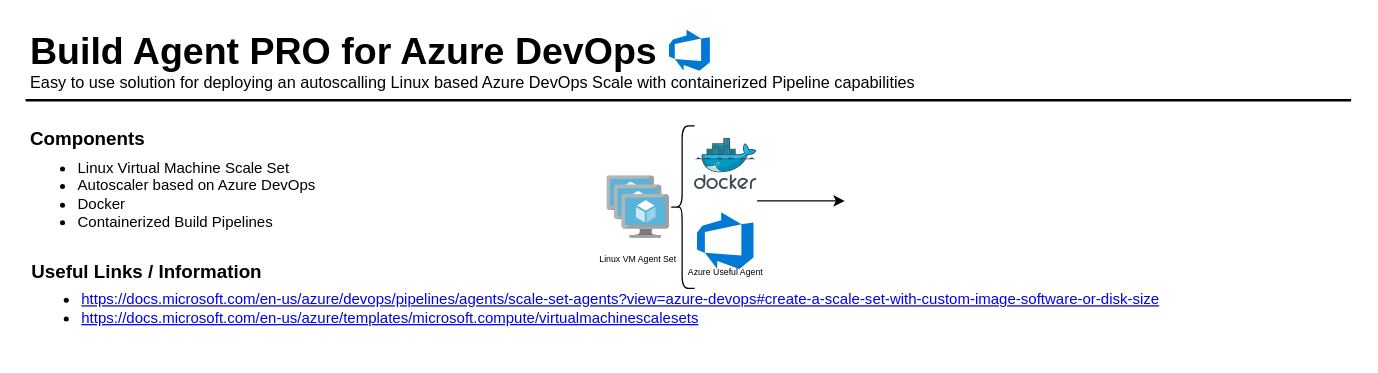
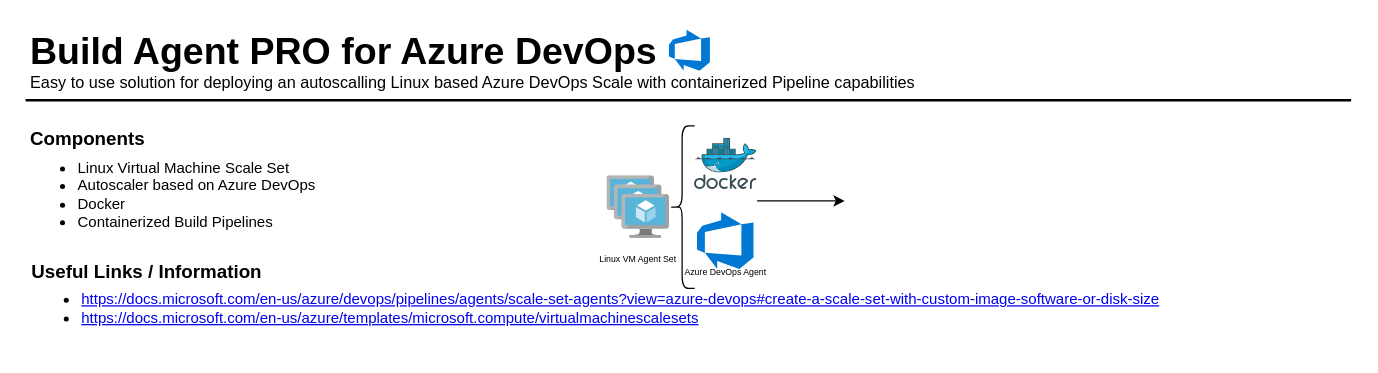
node "Azure Useful Agent": label "Azure Useful Agent" -> "Azure DevOps Agent"
